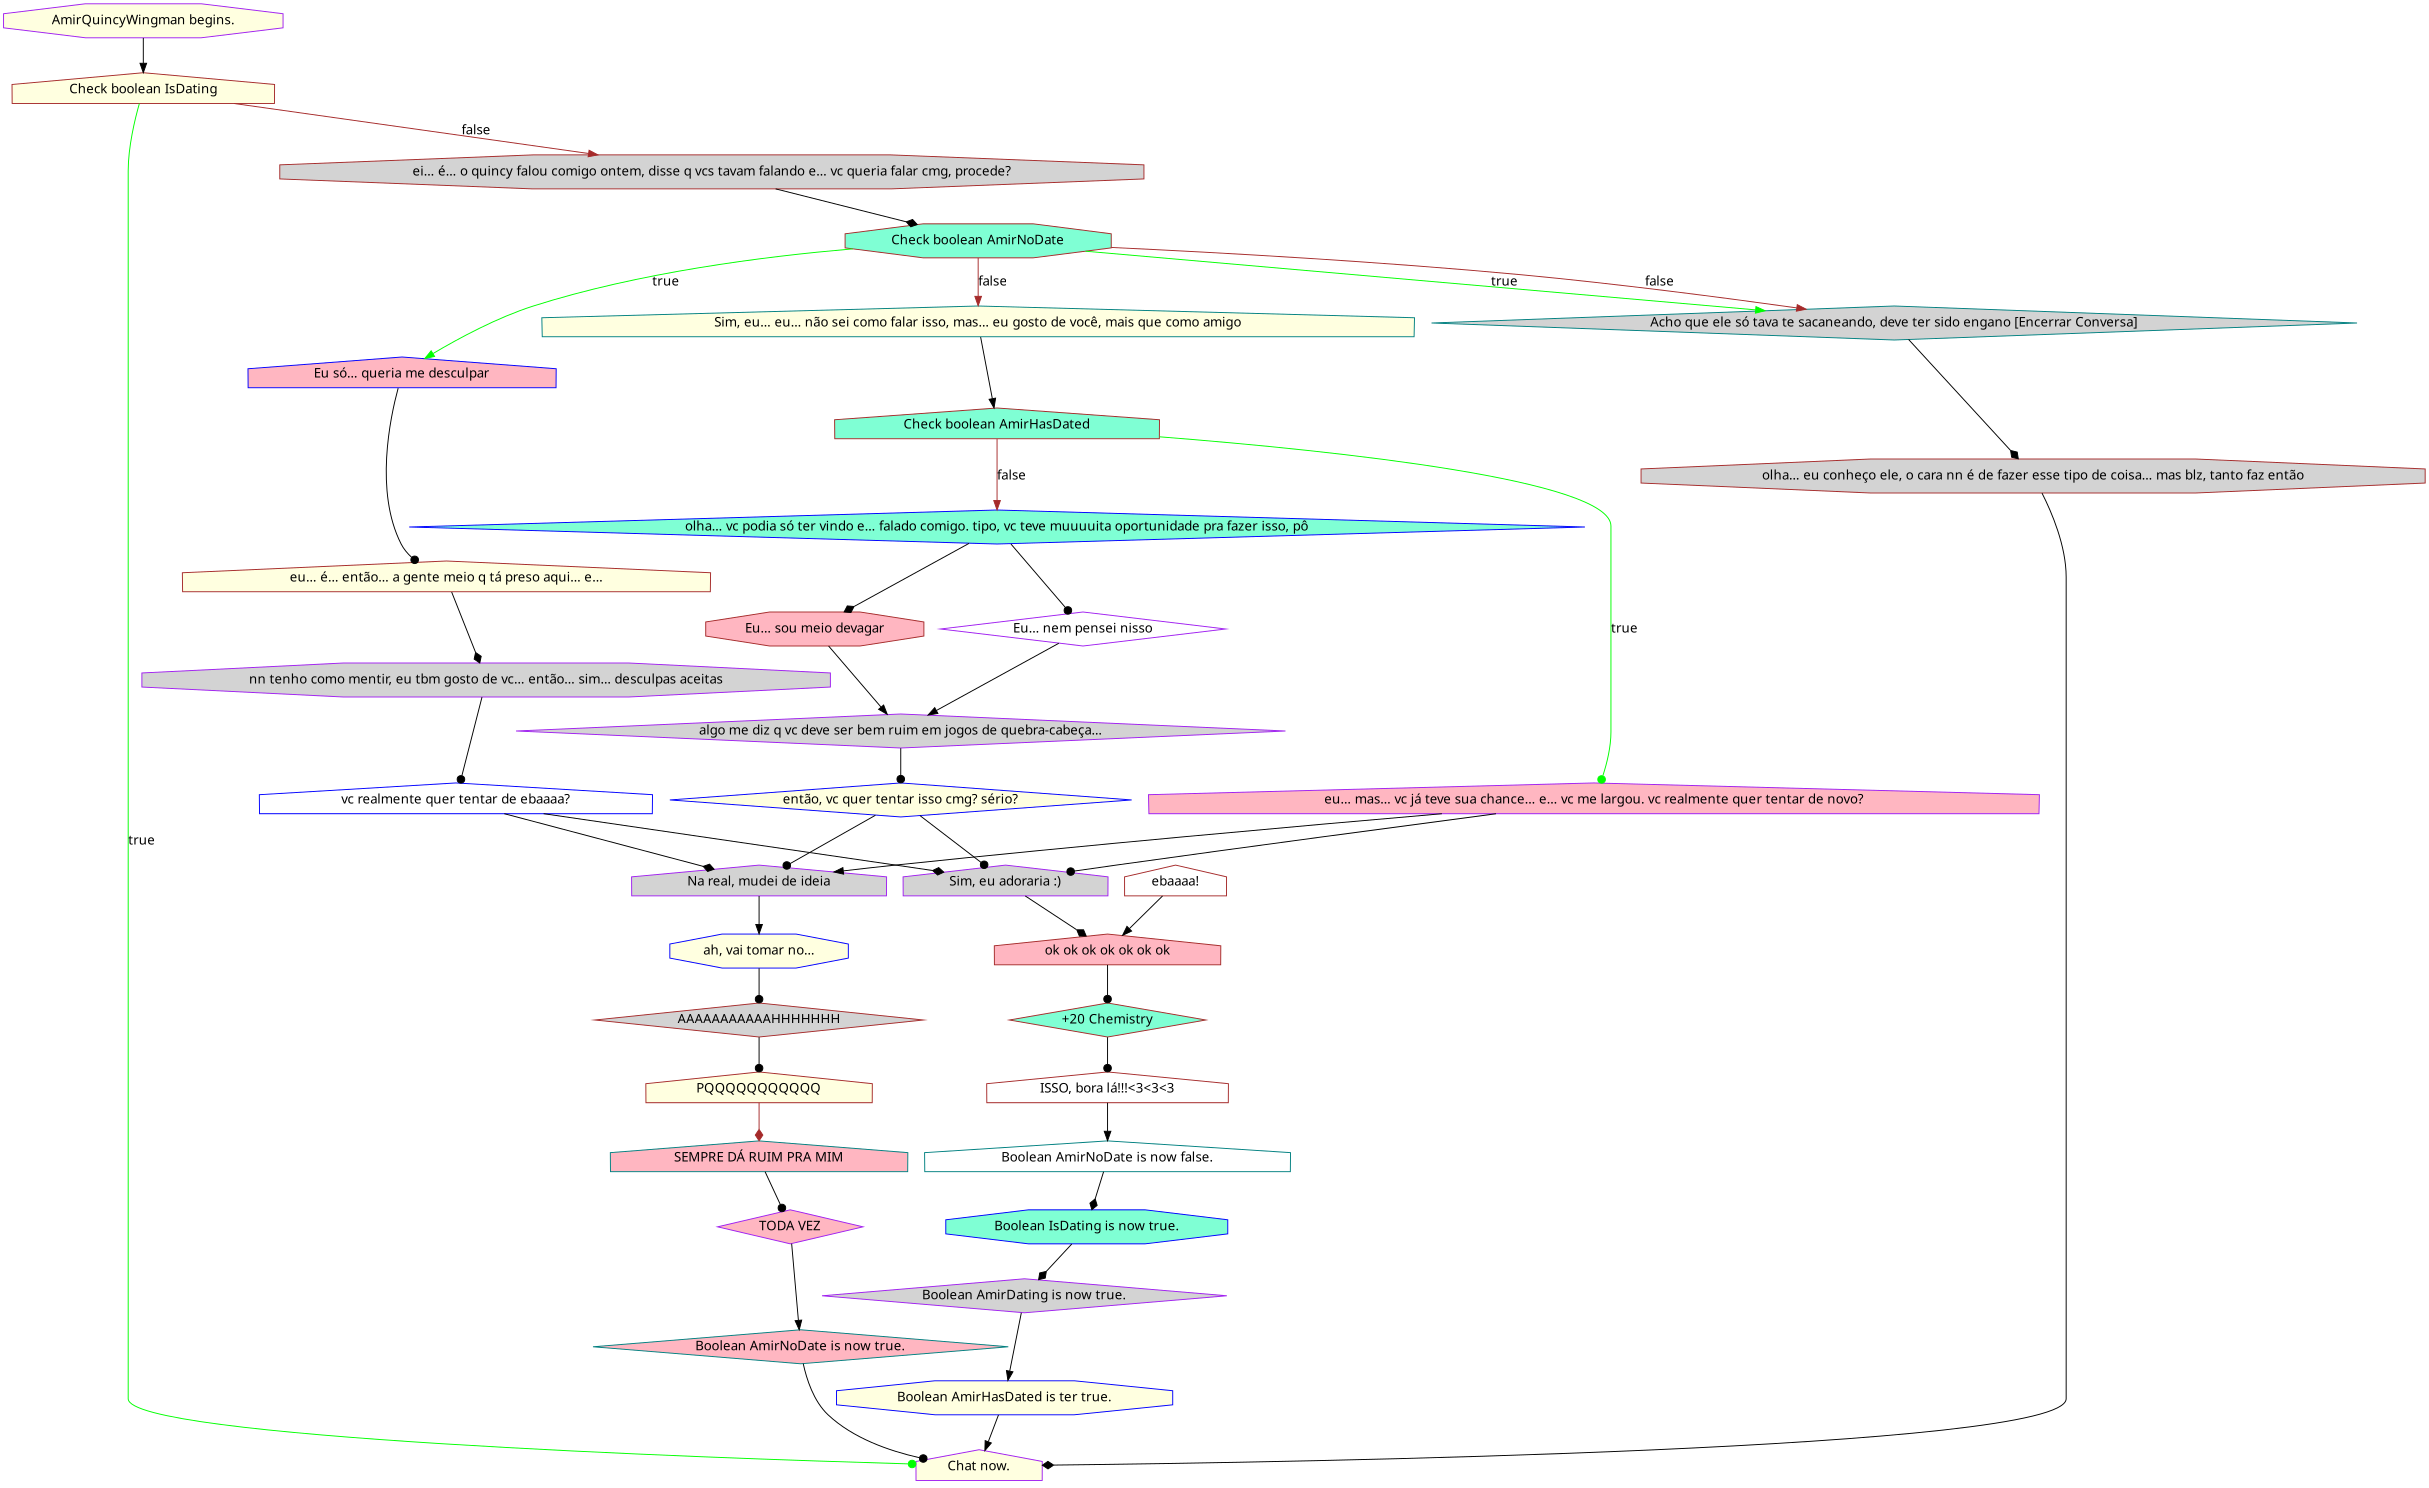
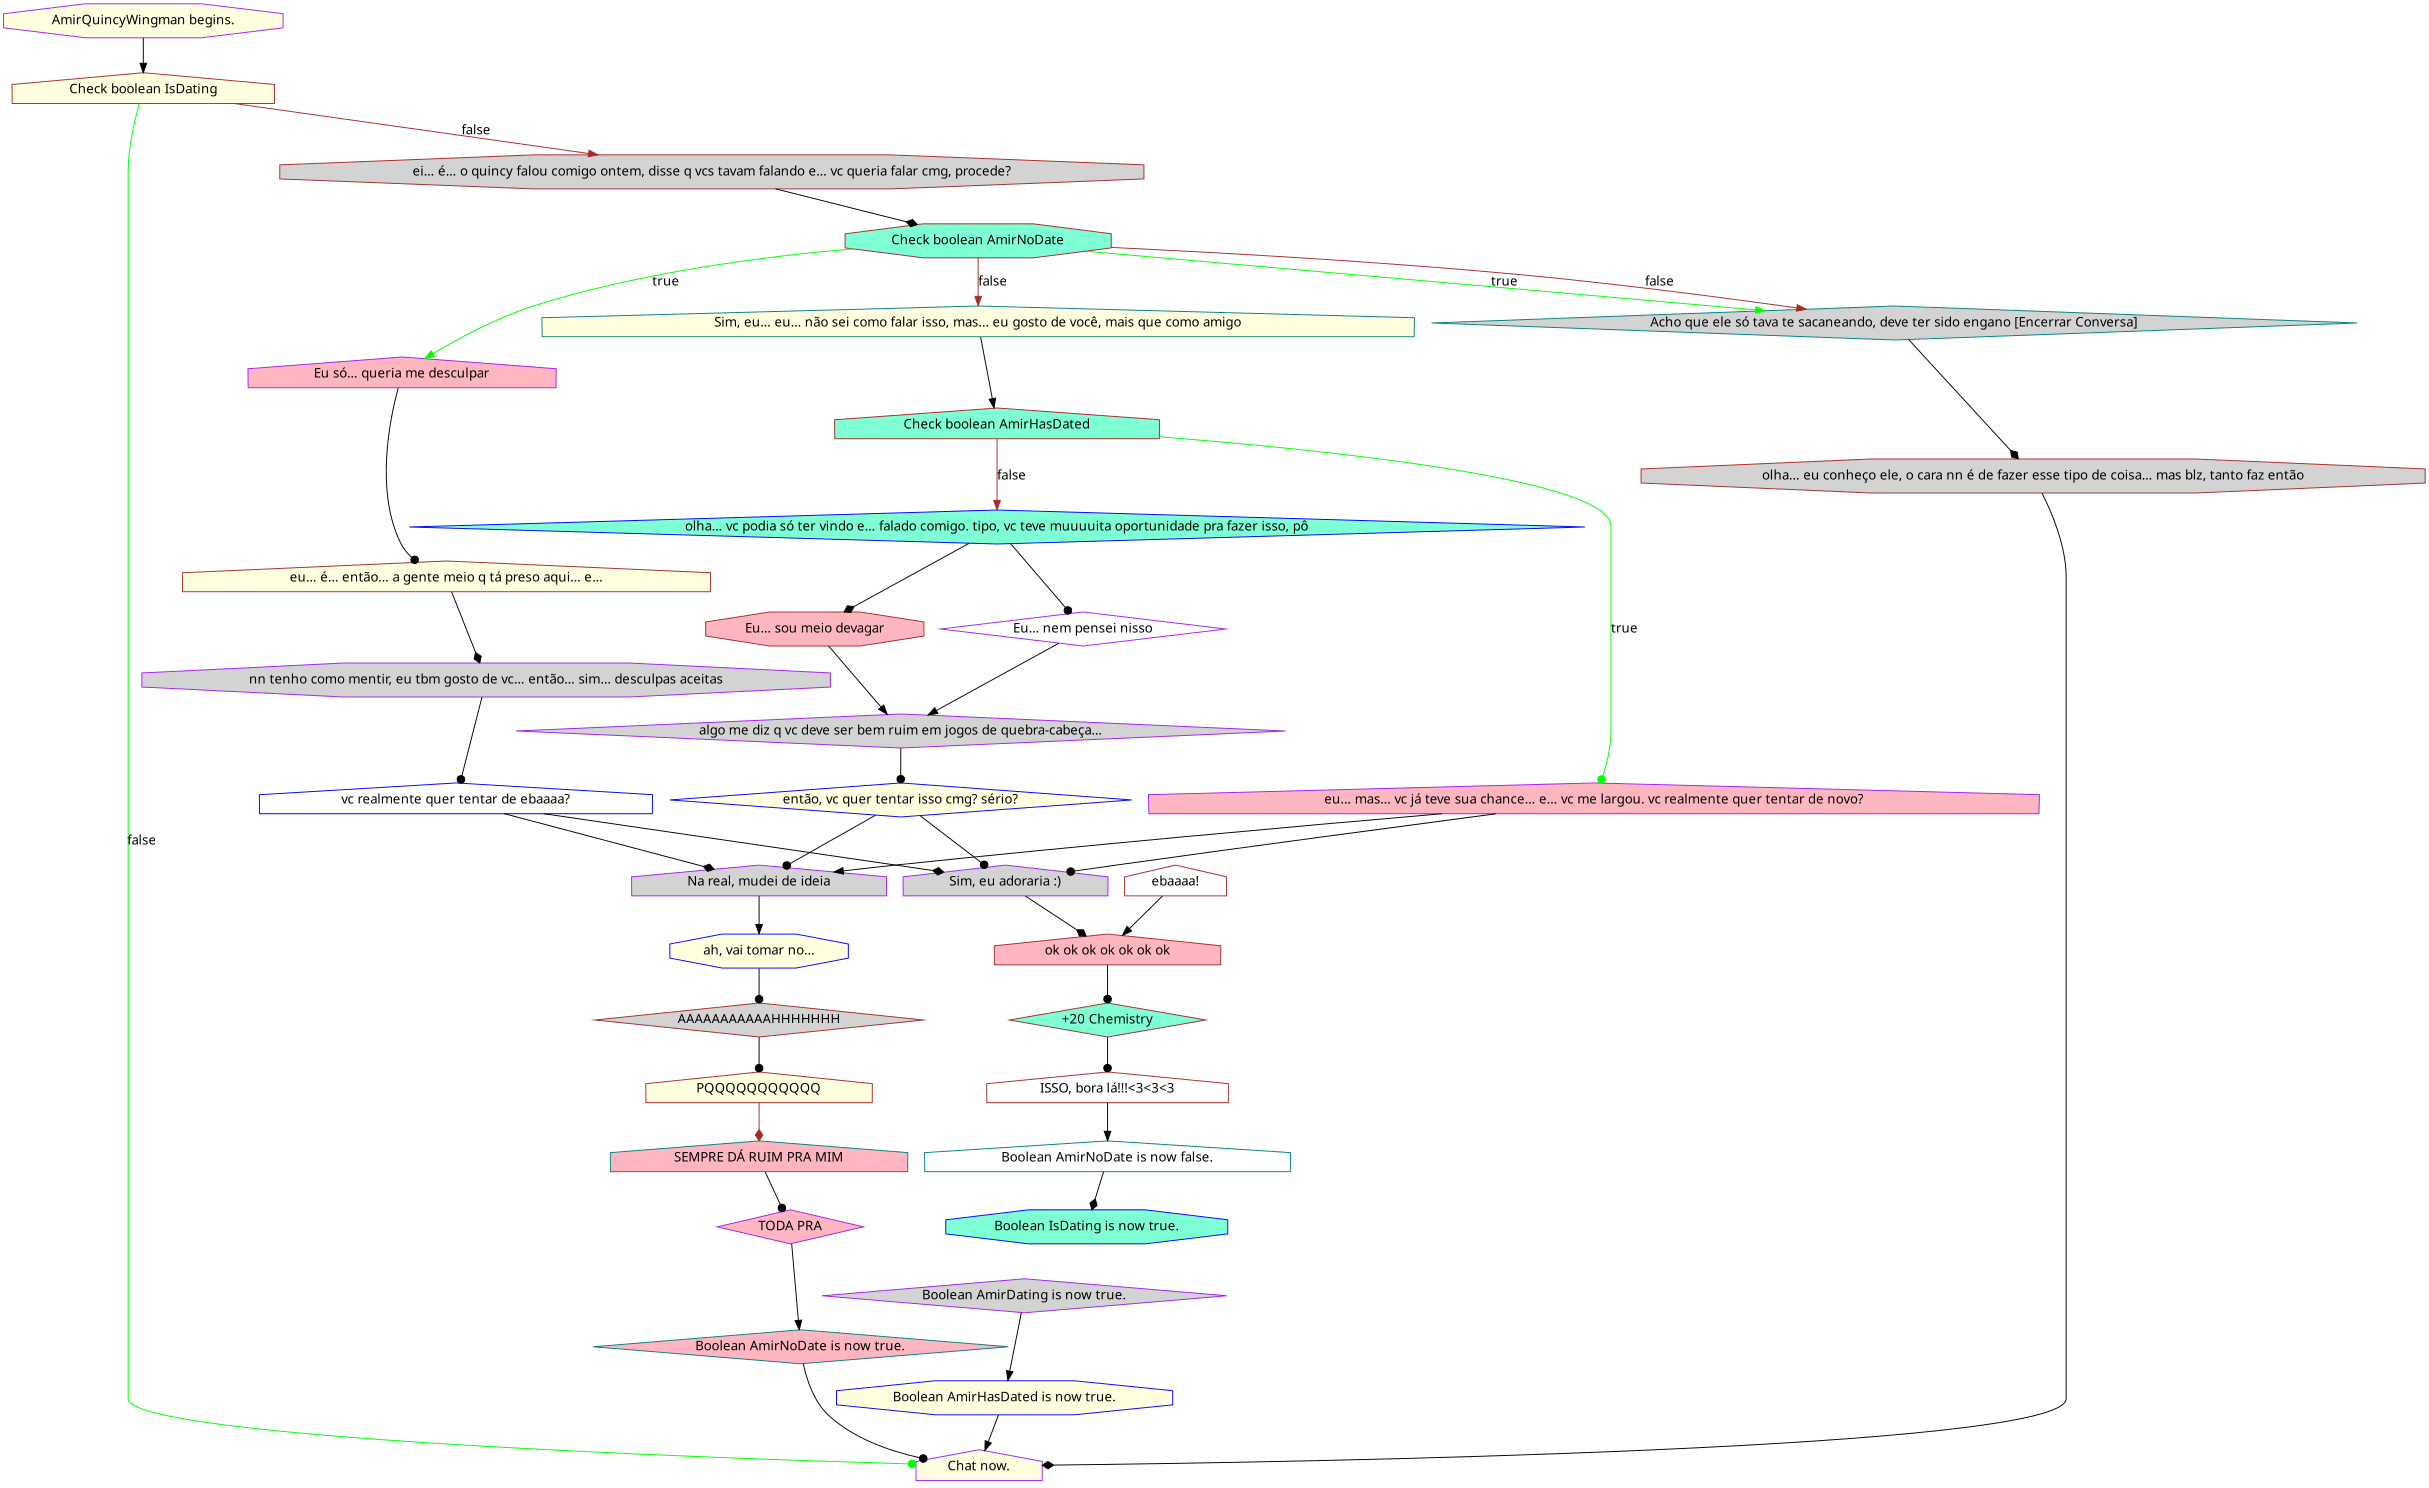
node "Eu só… queria me desculpar": color blue -> purple
edge "Check boolean IsDating" -> "Chat now.": label "true" -> "false"
node "TODA VEZ": label "TODA VEZ" -> "TODA PRA"
edge "Boolean IsDating is now true." -> "Boolean AmirDating is now true.": removed
node "Boolean AmirHasDated is ter true.": label "Boolean AmirHasDated is ter true." -> "Boolean AmirHasDated is now true."
